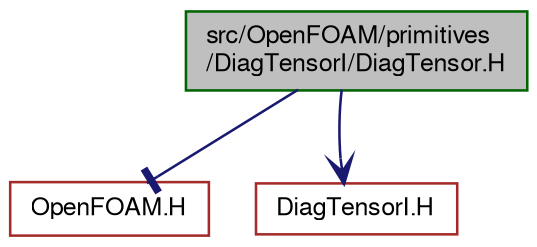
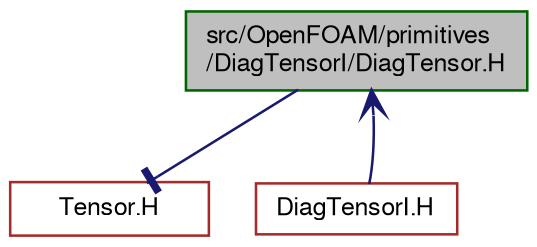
edge "src/OpenFOAM/primitives /DiagTensorI/DiagTensor.H" -> "DiagTensorI.H": reversed
node "OpenFOAM.H": label "OpenFOAM.H" -> "Tensor.H"
